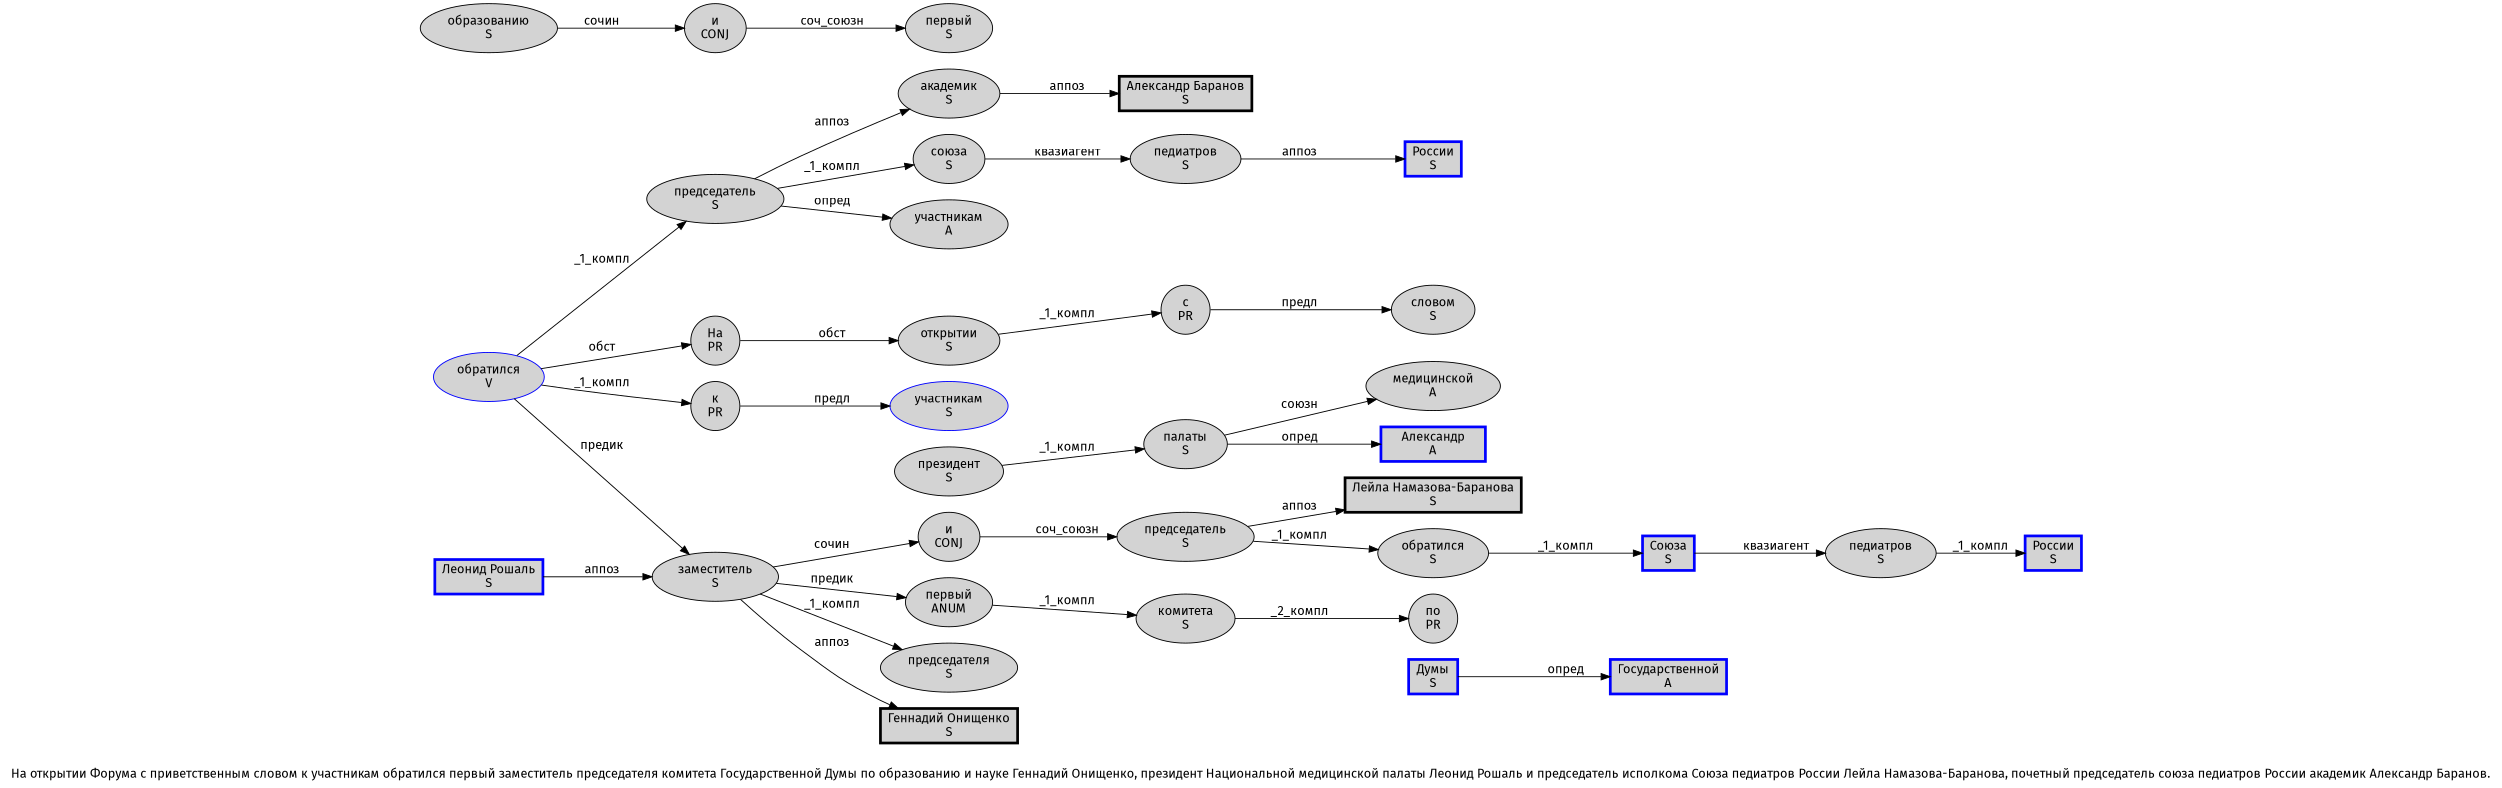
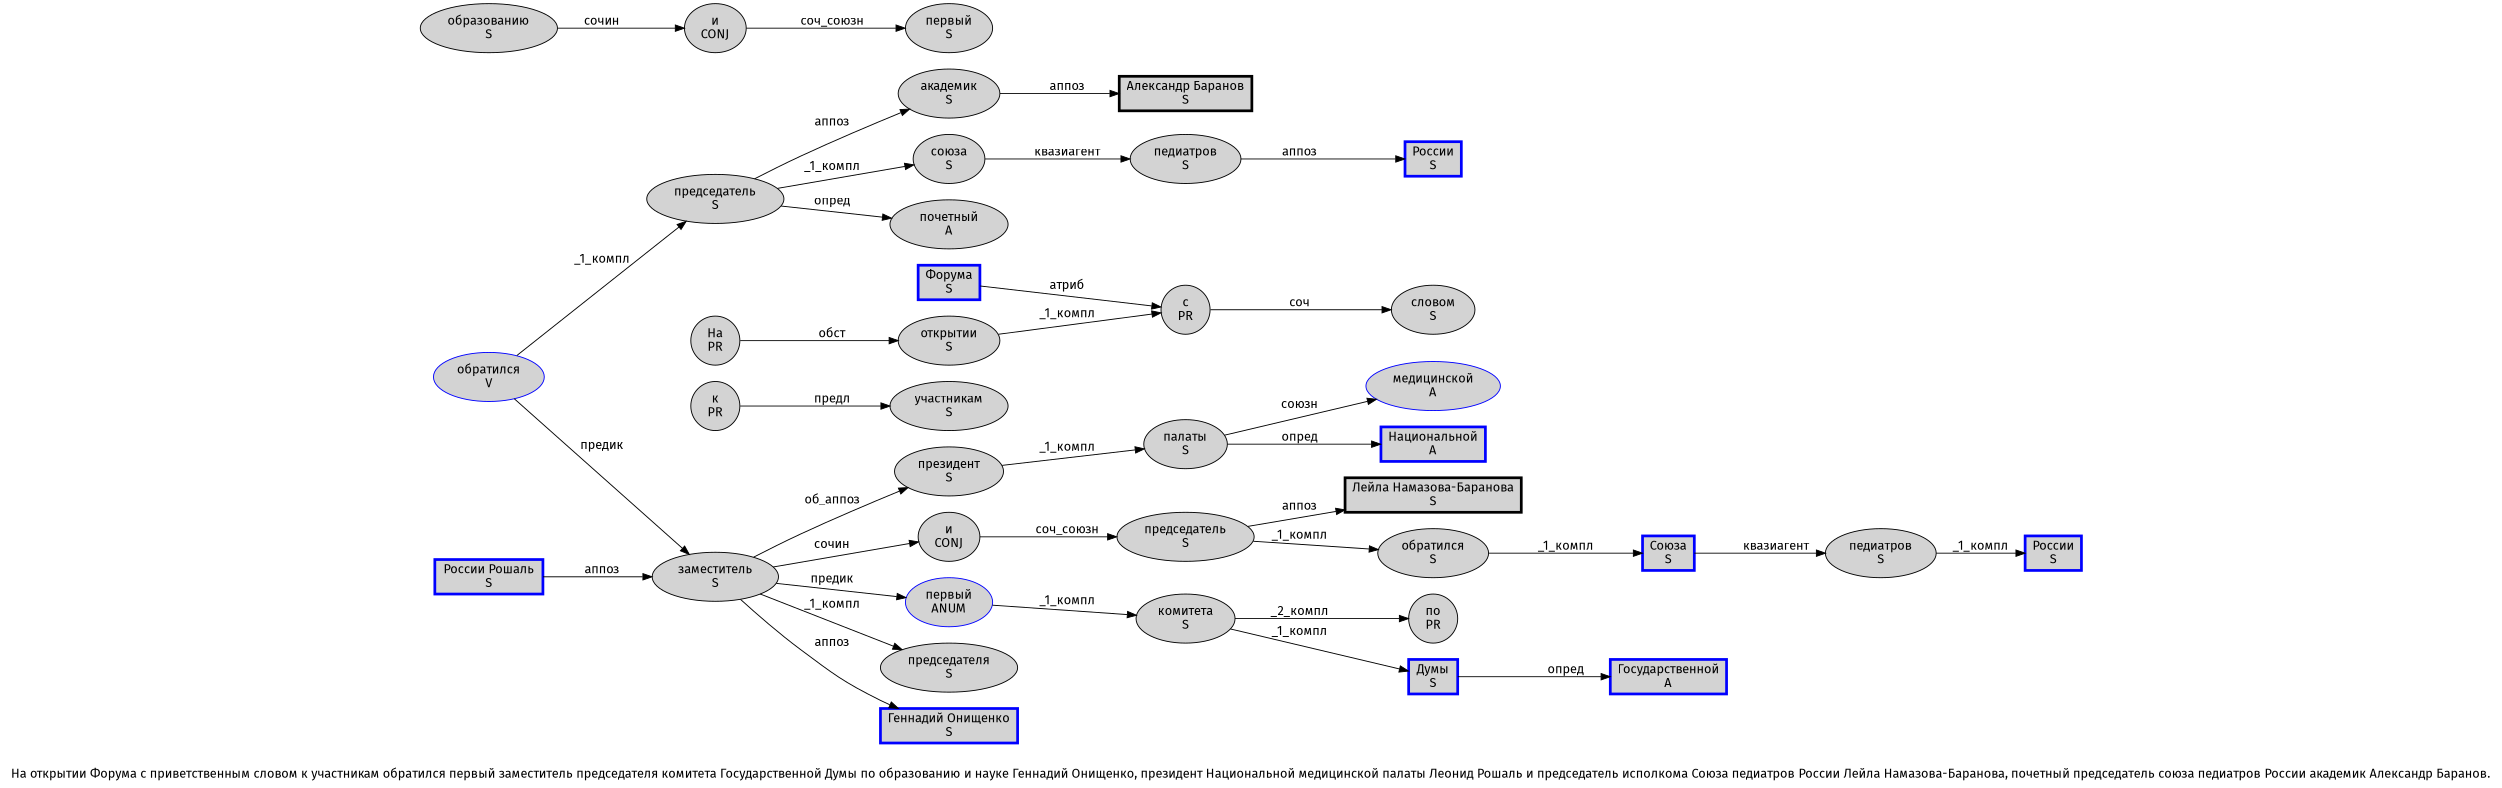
node "участникам A": label "участникам A" -> "почетный A"
node "Форума S": added
edge "с PR" -> "словом S": label "предл" -> "соч"
edge "обратился V" -> "На PR": removed, label "обст"
node "медицинской A": color black -> blue
edge "обратился V" -> "к PR": removed, label "_1_компл"
node "участникам S": color blue -> black
node "Александр A": label "Александр A" -> "Национальной A"
edge "заместитель S" -> "президент S": added, label "об_аппоз"
node "Леонид Рошаль S": label "Леонид Рошаль S" -> "России Рошаль S"
node "первый ANUM": color black -> blue
edge "комитета S" -> "Думы S": added, label "_1_компл"
node "Геннадий Онищенко S": color black -> blue
